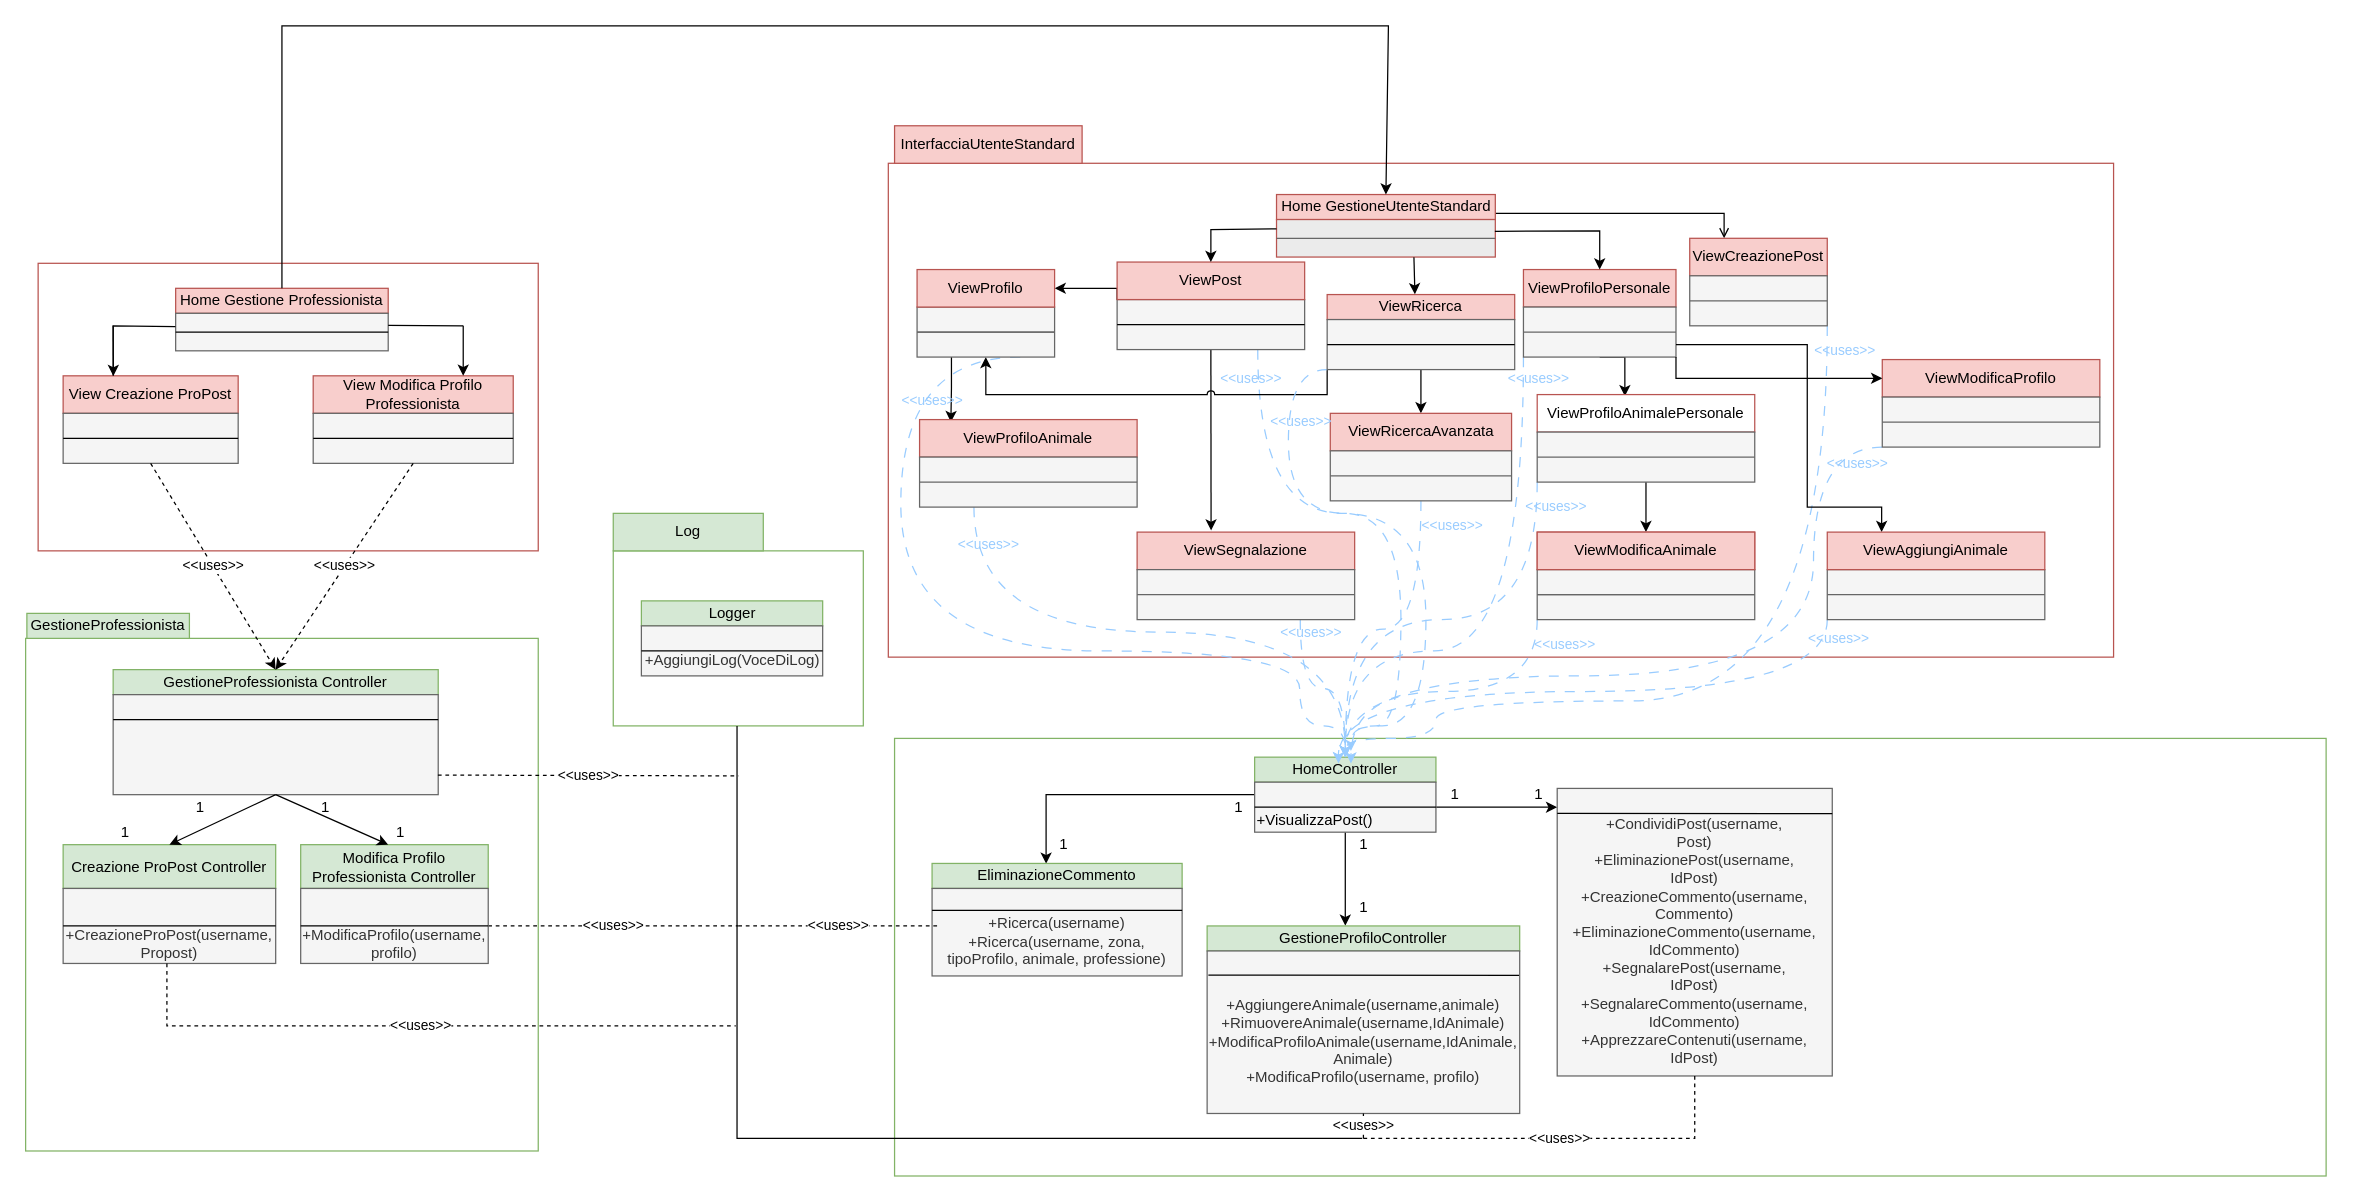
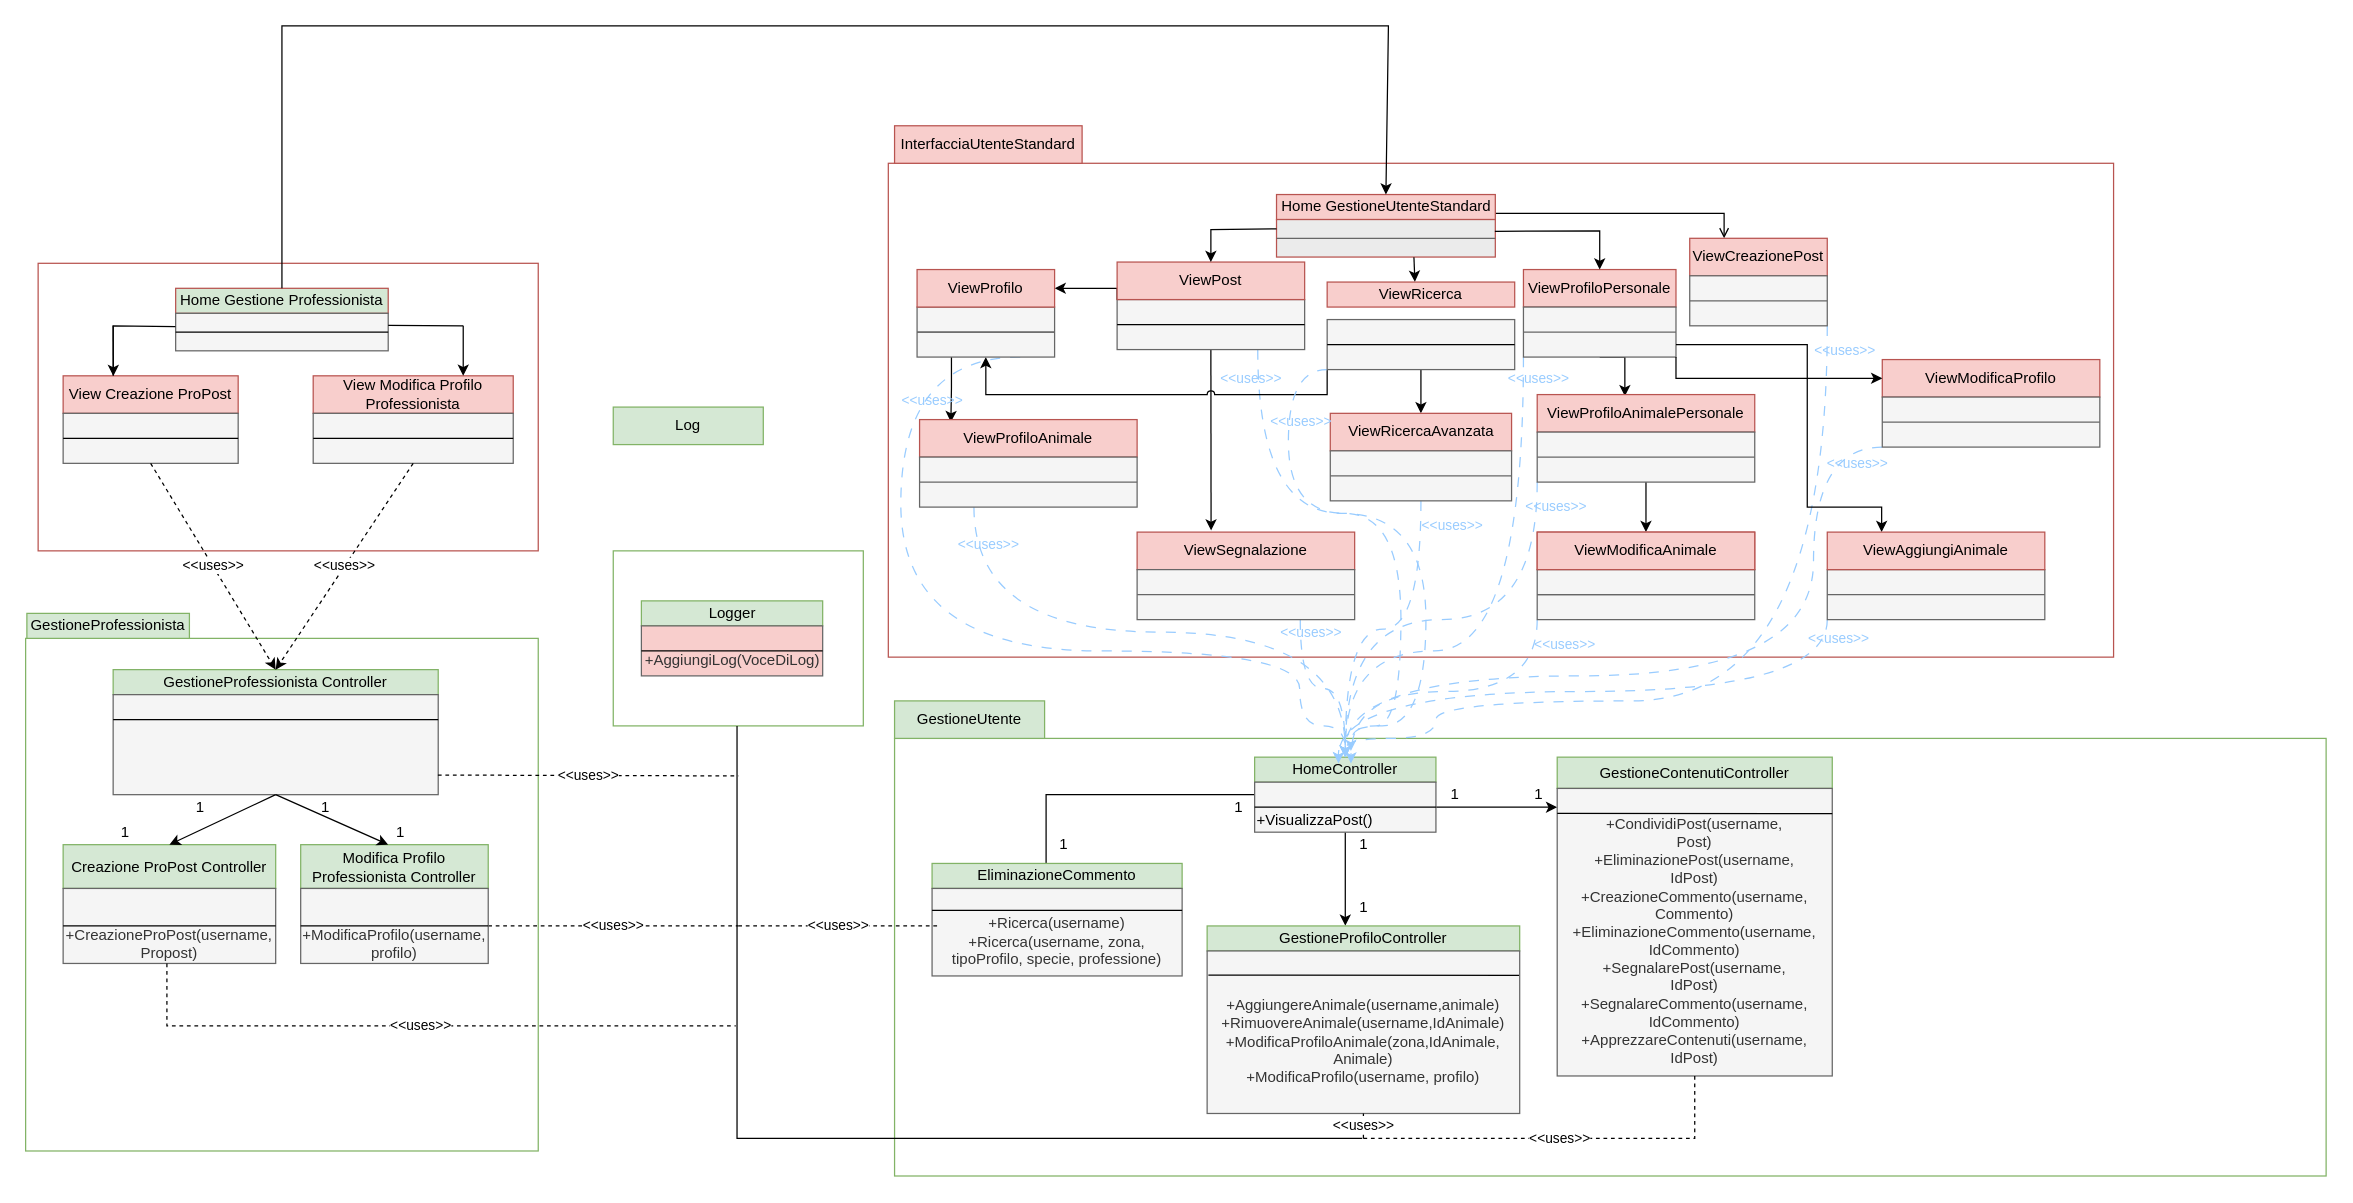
node "Home Gestione Professionista": fillcolor #f8cecc -> #d5e8d4
node "ViewRicerca": moved (1421, 307) -> (1421, 294)
node "ViewProfiloAnimalePersonale": fillcolor #ffffff -> #f8cecc
node "Log": moved (688, 532) -> (688, 426)
node "+AggiungiLog(VoceDiLog)": fillcolor #f5f5f5 -> #f8cecc
node "GestioneUtente": added
node "GestioneContenutiController": added
edge "+VisualizzaPost()" -> "EliminazioneCommento": arrowhead classic -> none
node "+Ricerca(username) +Ricerca(username, zona, tipoProfilo, animale, professione)": label "+Ricerca(username) +Ricerca(username, zona, tipoProfilo, animale, professione)" -> "+Ricerca(username) +Ricerca(username, zona, tipoProfilo, specie, professione)"
node "+AggiungereAnimale(username,animale) +RimuovereAnimale(username,IdAnimale) +ModificaProfiloAnimale(username,IdAnimale, Animale) +ModificaProfilo(username, profilo)": label "+AggiungereAnimale(username,animale) +RimuovereAnimale(username,IdAnimale) +ModificaProfiloAnimale(username,IdAnimale, Animale) +ModificaProfilo(username, profilo)" -> "+AggiungereAnimale(username,animale) +RimuovereAnimale(username,IdAnimale) +ModificaProfiloAnimale(zona,IdAnimale, Animale) +ModificaProfilo(username, profilo)"
